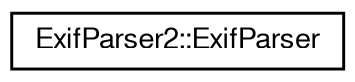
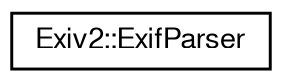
node "ExifParser2::ExifParser": label "ExifParser2::ExifParser" -> "Exiv2::ExifParser"
